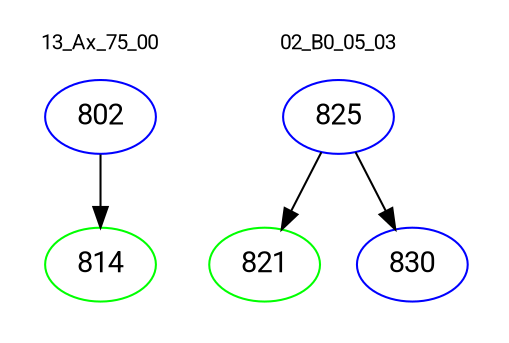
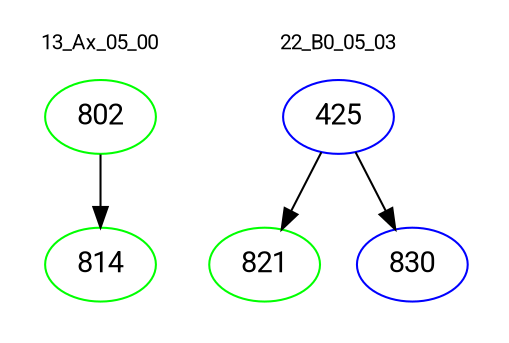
cluster "13_Ax_75_00": label "13_Ax_75_00" -> "13_Ax_05_00"
cluster "02_B0_05_03": label "02_B0_05_03" -> "22_B0_05_03"
node "802": color blue -> green
node "825": label "825" -> "425"
